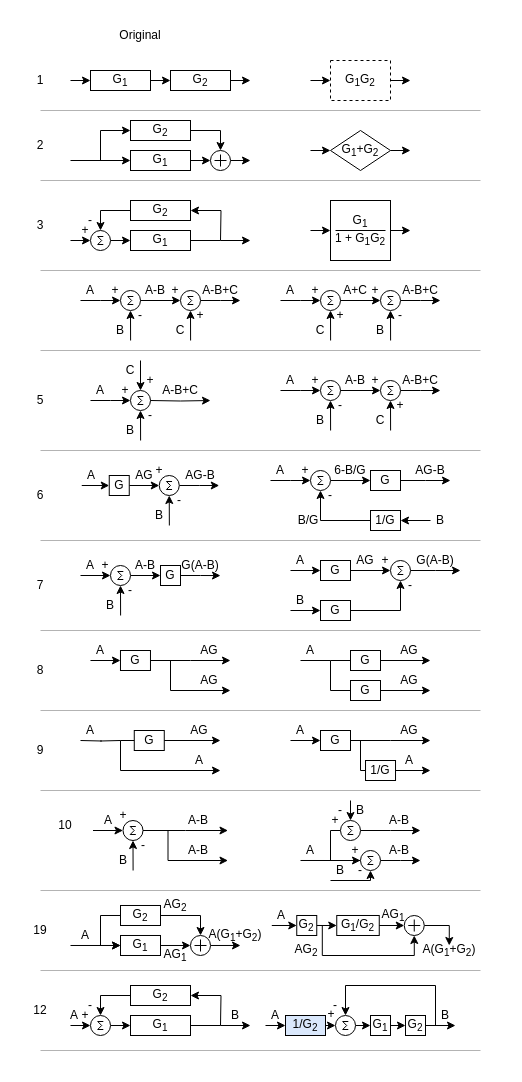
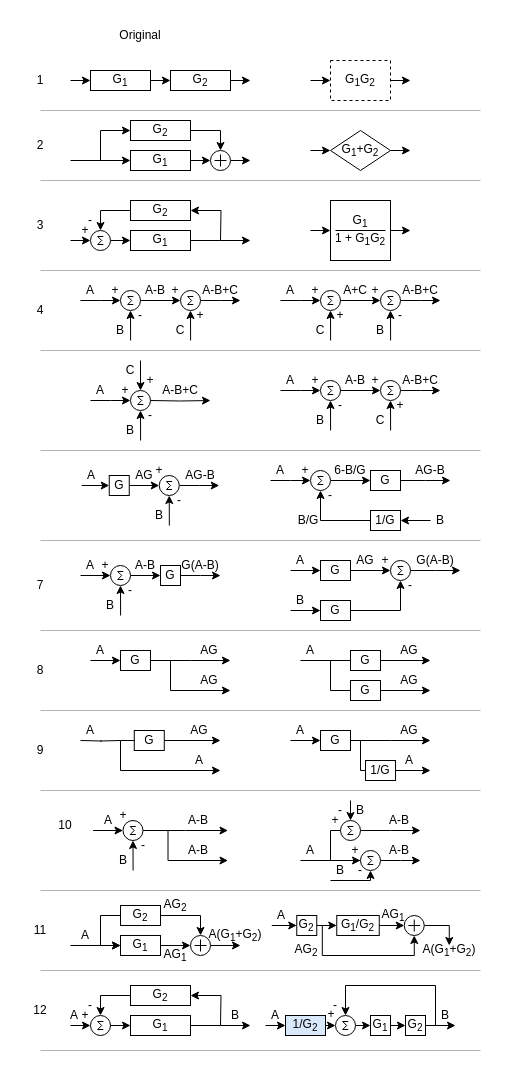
node "4": added
node "5": removed
node "6": removed
node "19": label "19" -> "11"
